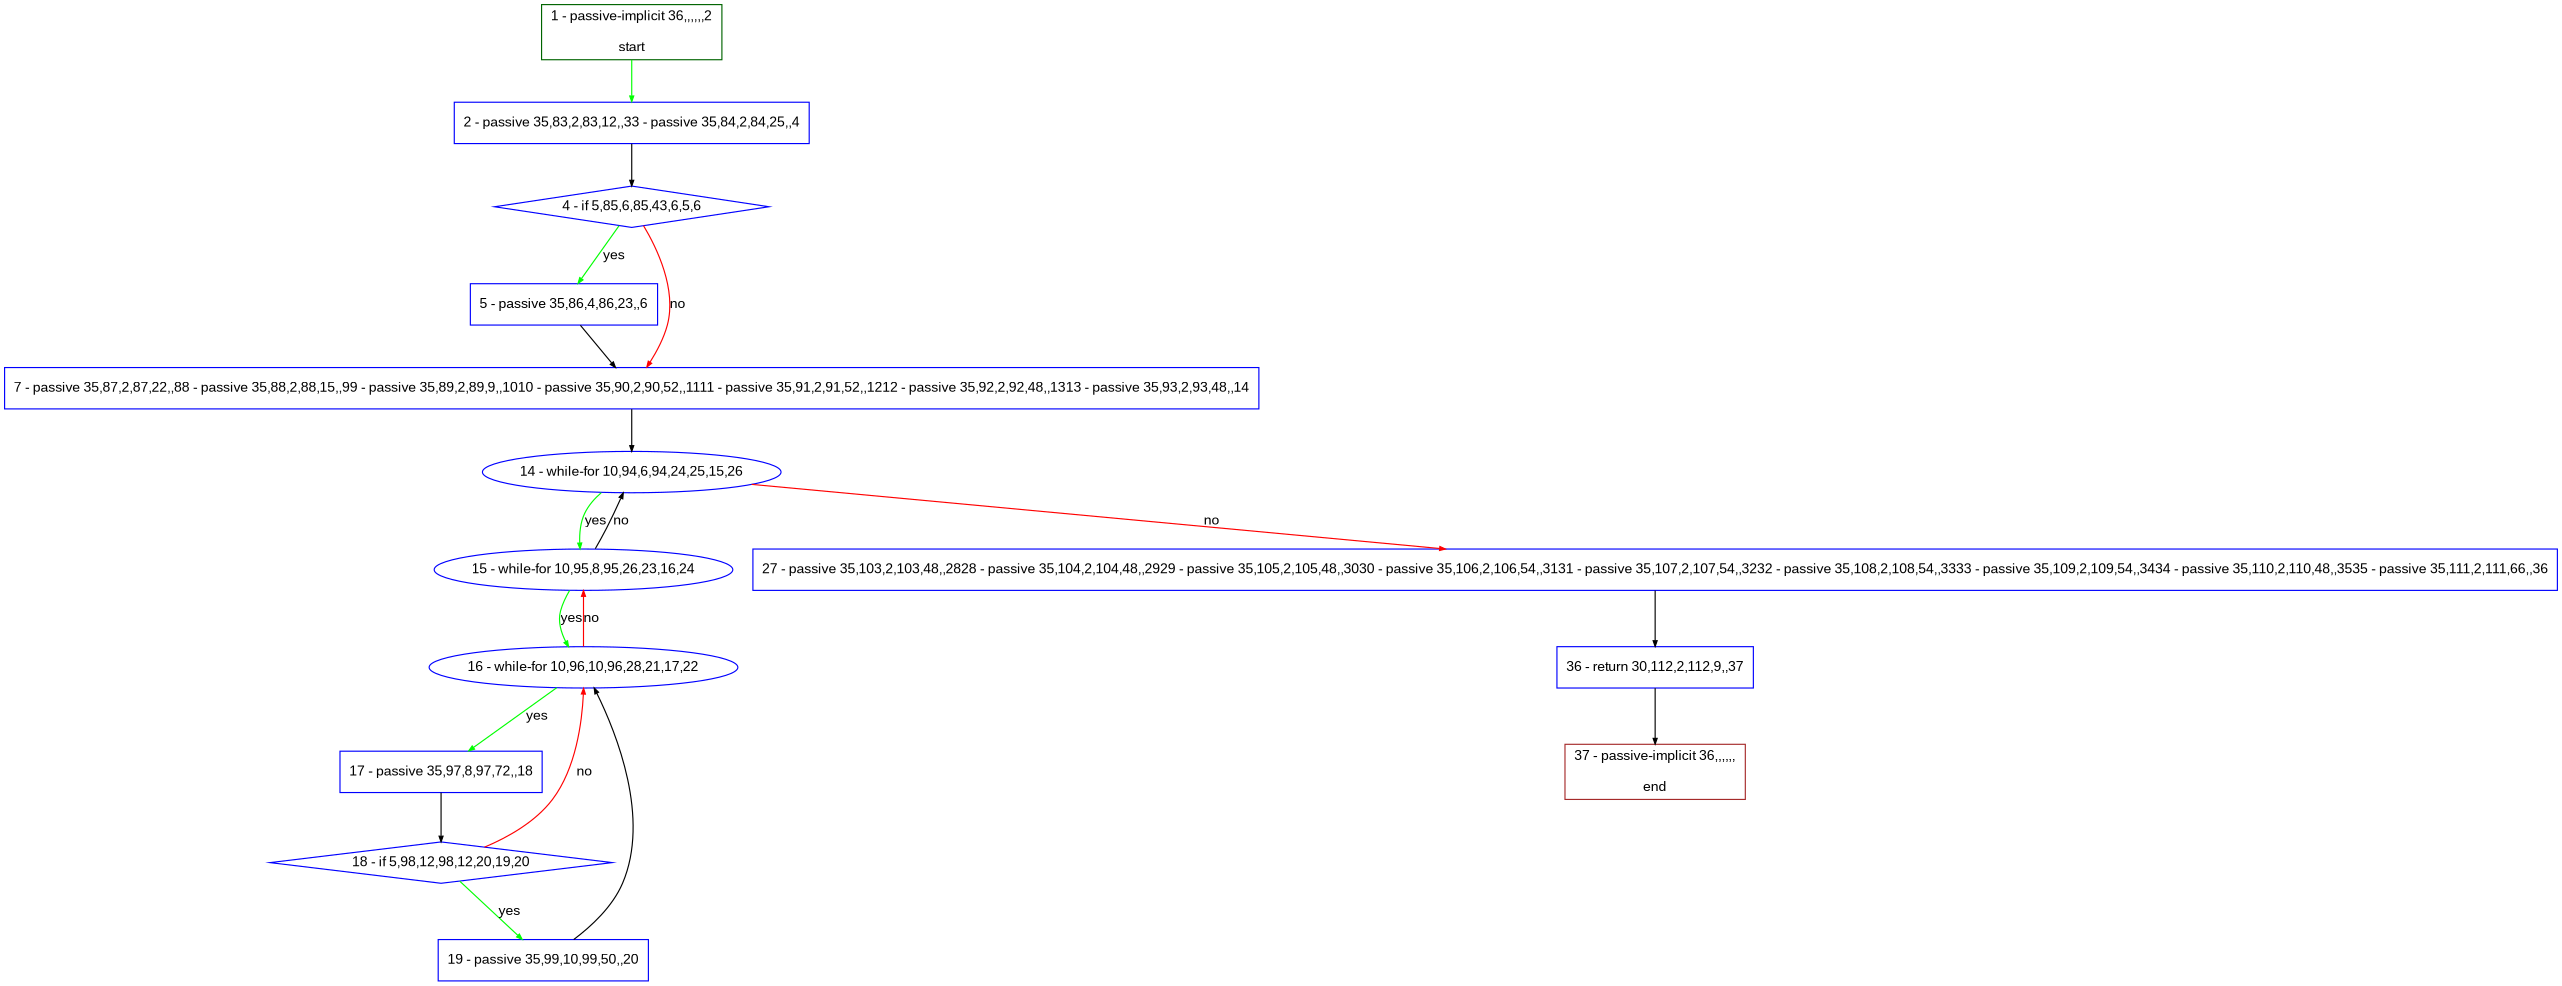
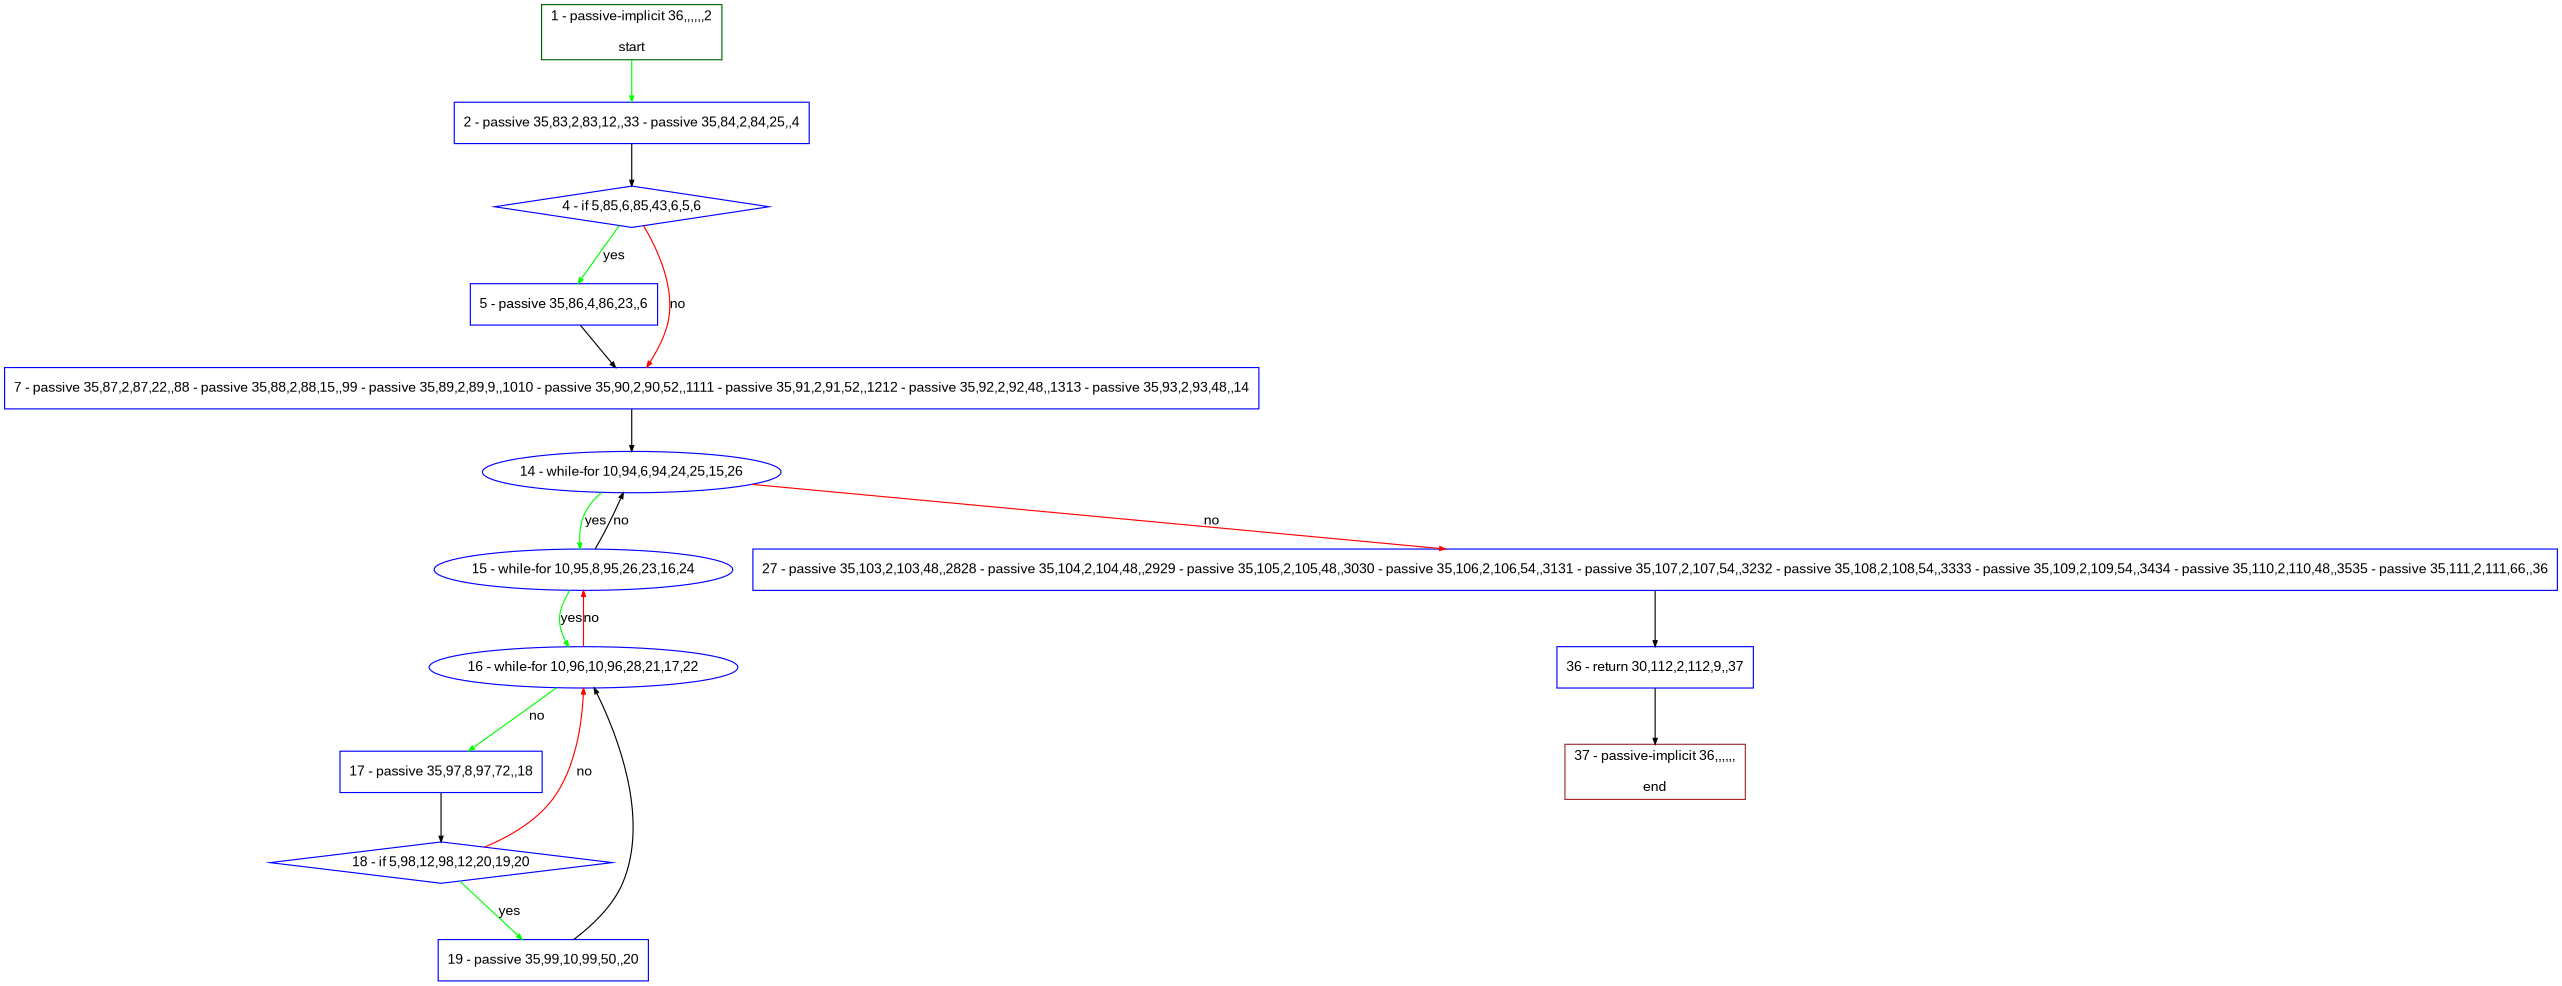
edge "16 - while-for 10,96,10,96,28,21,17,22" -> "17 - passive 35,97,8,97,72,,18": label "yes" -> "no"
